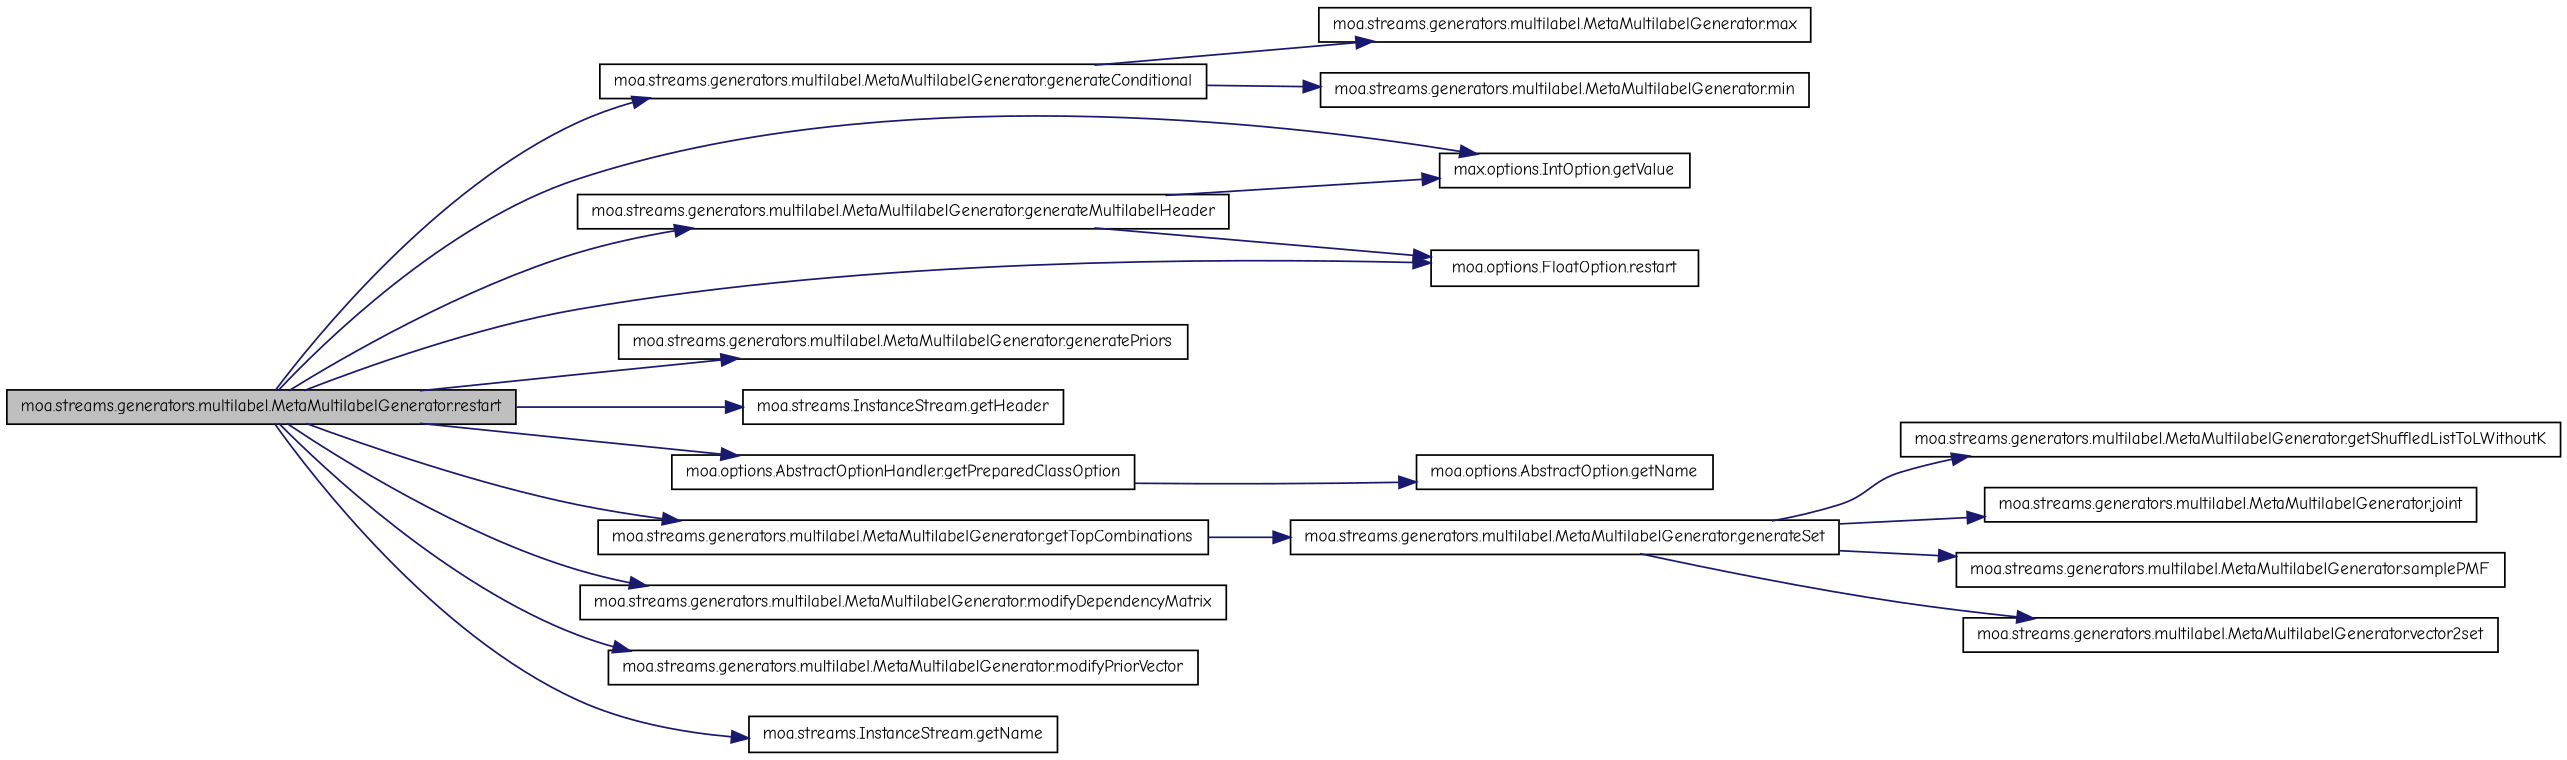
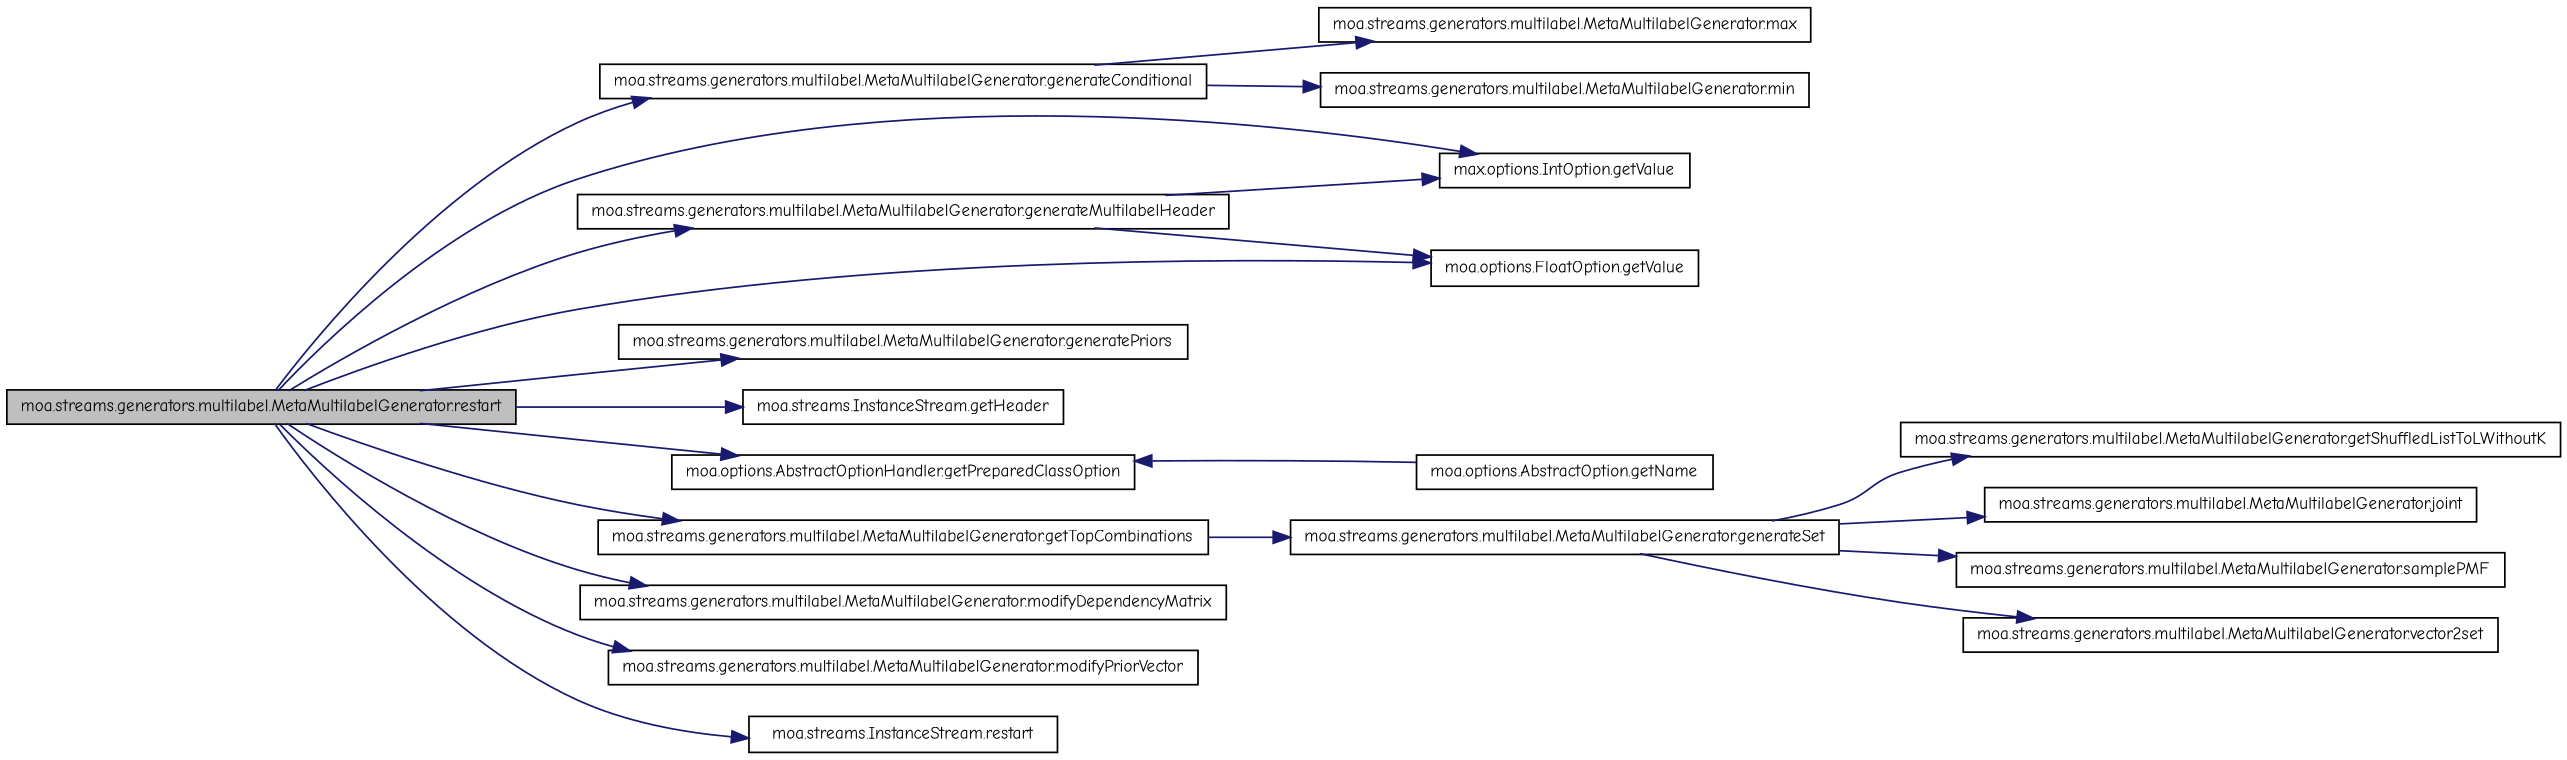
node "moa.options.FloatOption.restart": label "moa.options.FloatOption.restart" -> "moa.options.FloatOption.getValue"
edge "moa.options.AbstractOptionHandler.getPreparedClassOption" -> "moa.options.AbstractOption.getName": reversed
node "moa.streams.InstanceStream.getName": label "moa.streams.InstanceStream.getName" -> "moa.streams.InstanceStream.restart"
